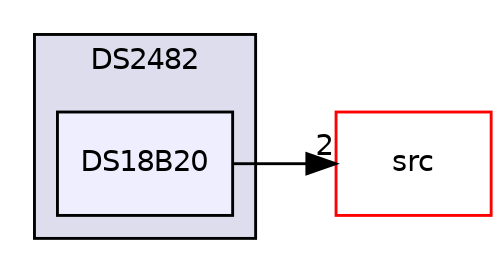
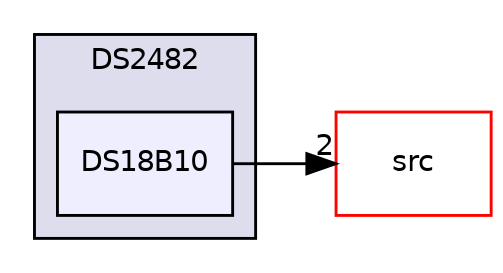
node "DS18B20": label "DS18B20" -> "DS18B10"
